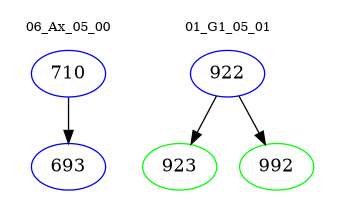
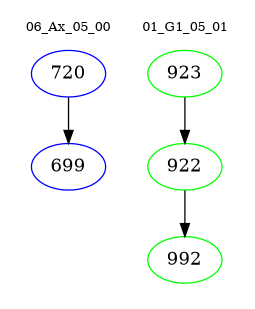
node "710": label "710" -> "720"
node "922": color blue -> green
edge "922" -> "923": reversed
node "693": label "693" -> "699"
